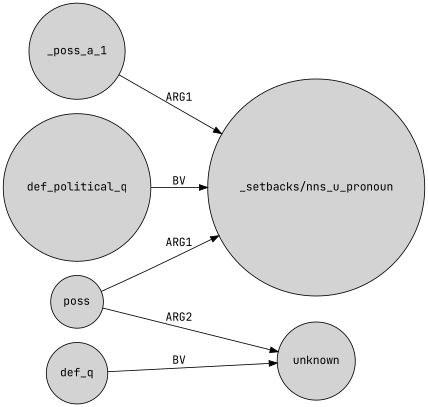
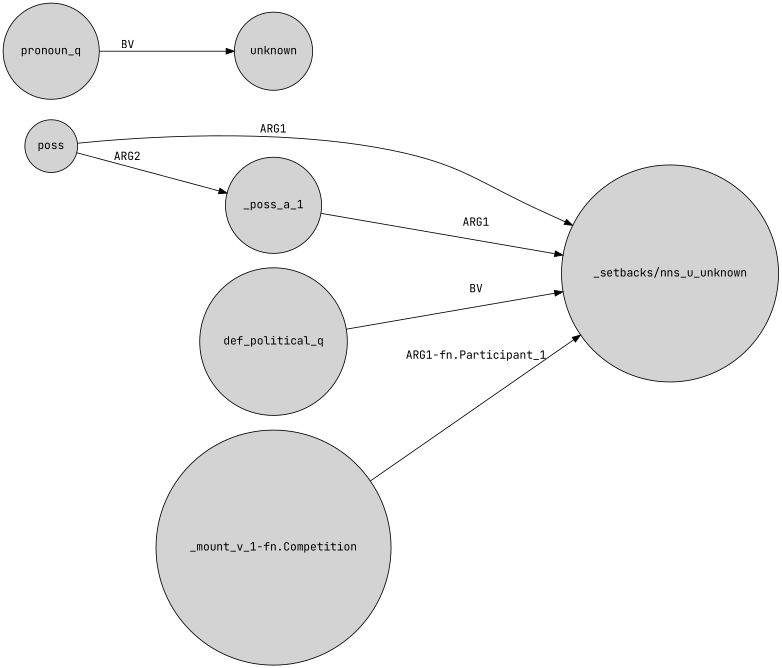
node "_setbacks/nns_u_pronoun": label "_setbacks/nns_u_pronoun" -> "_setbacks/nns_u_unknown"
edge "poss" -> "unknown": now "poss" -> "_poss_a_1"
node "def_q": label "def_q" -> "pronoun_q"
node "_mount_v_1-fn.Competition": added
